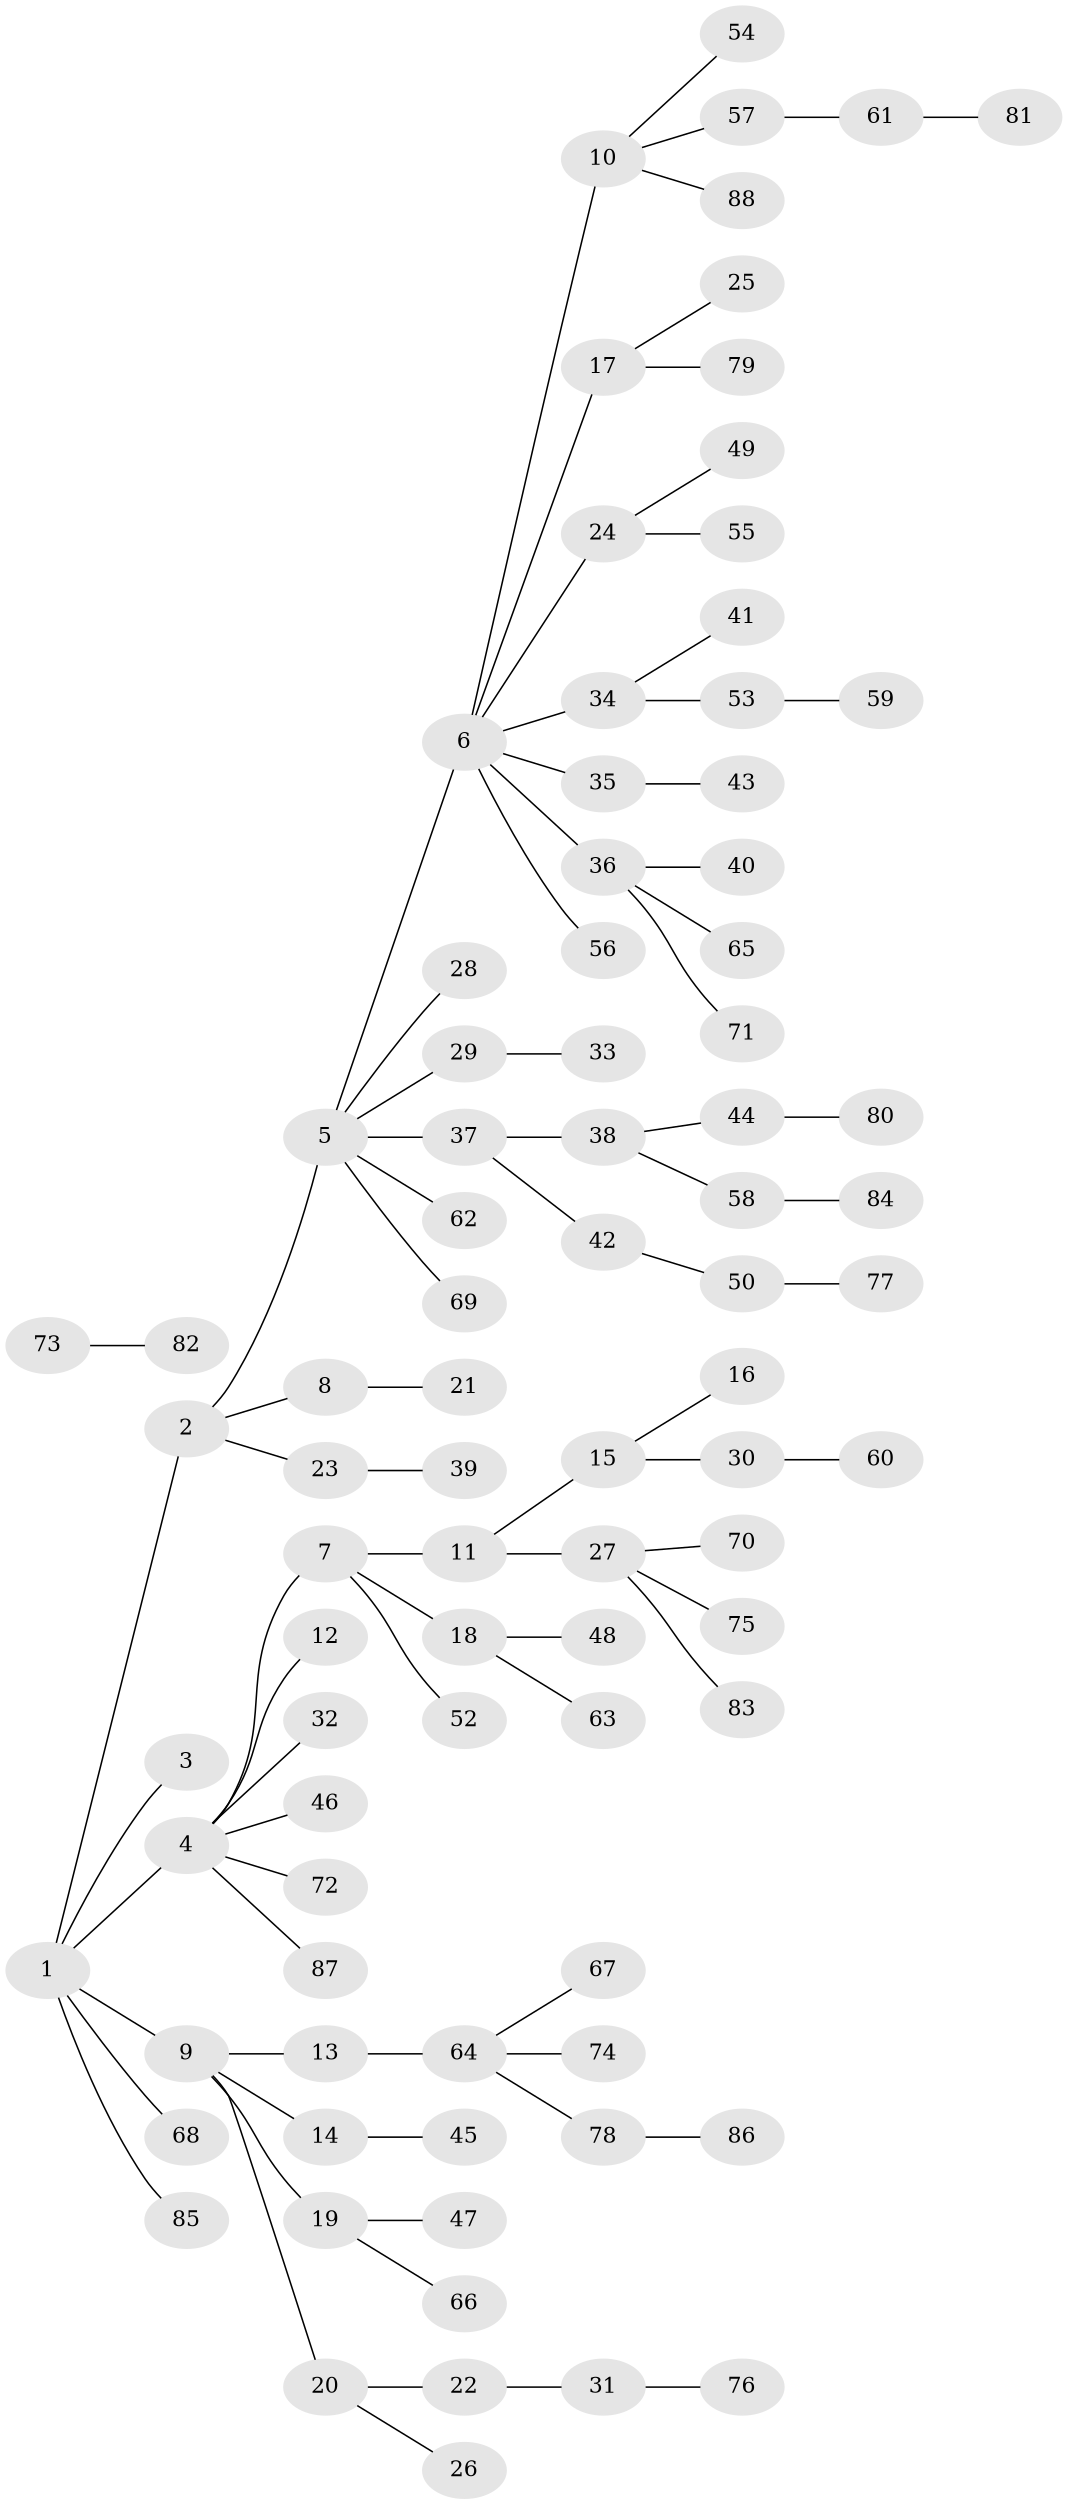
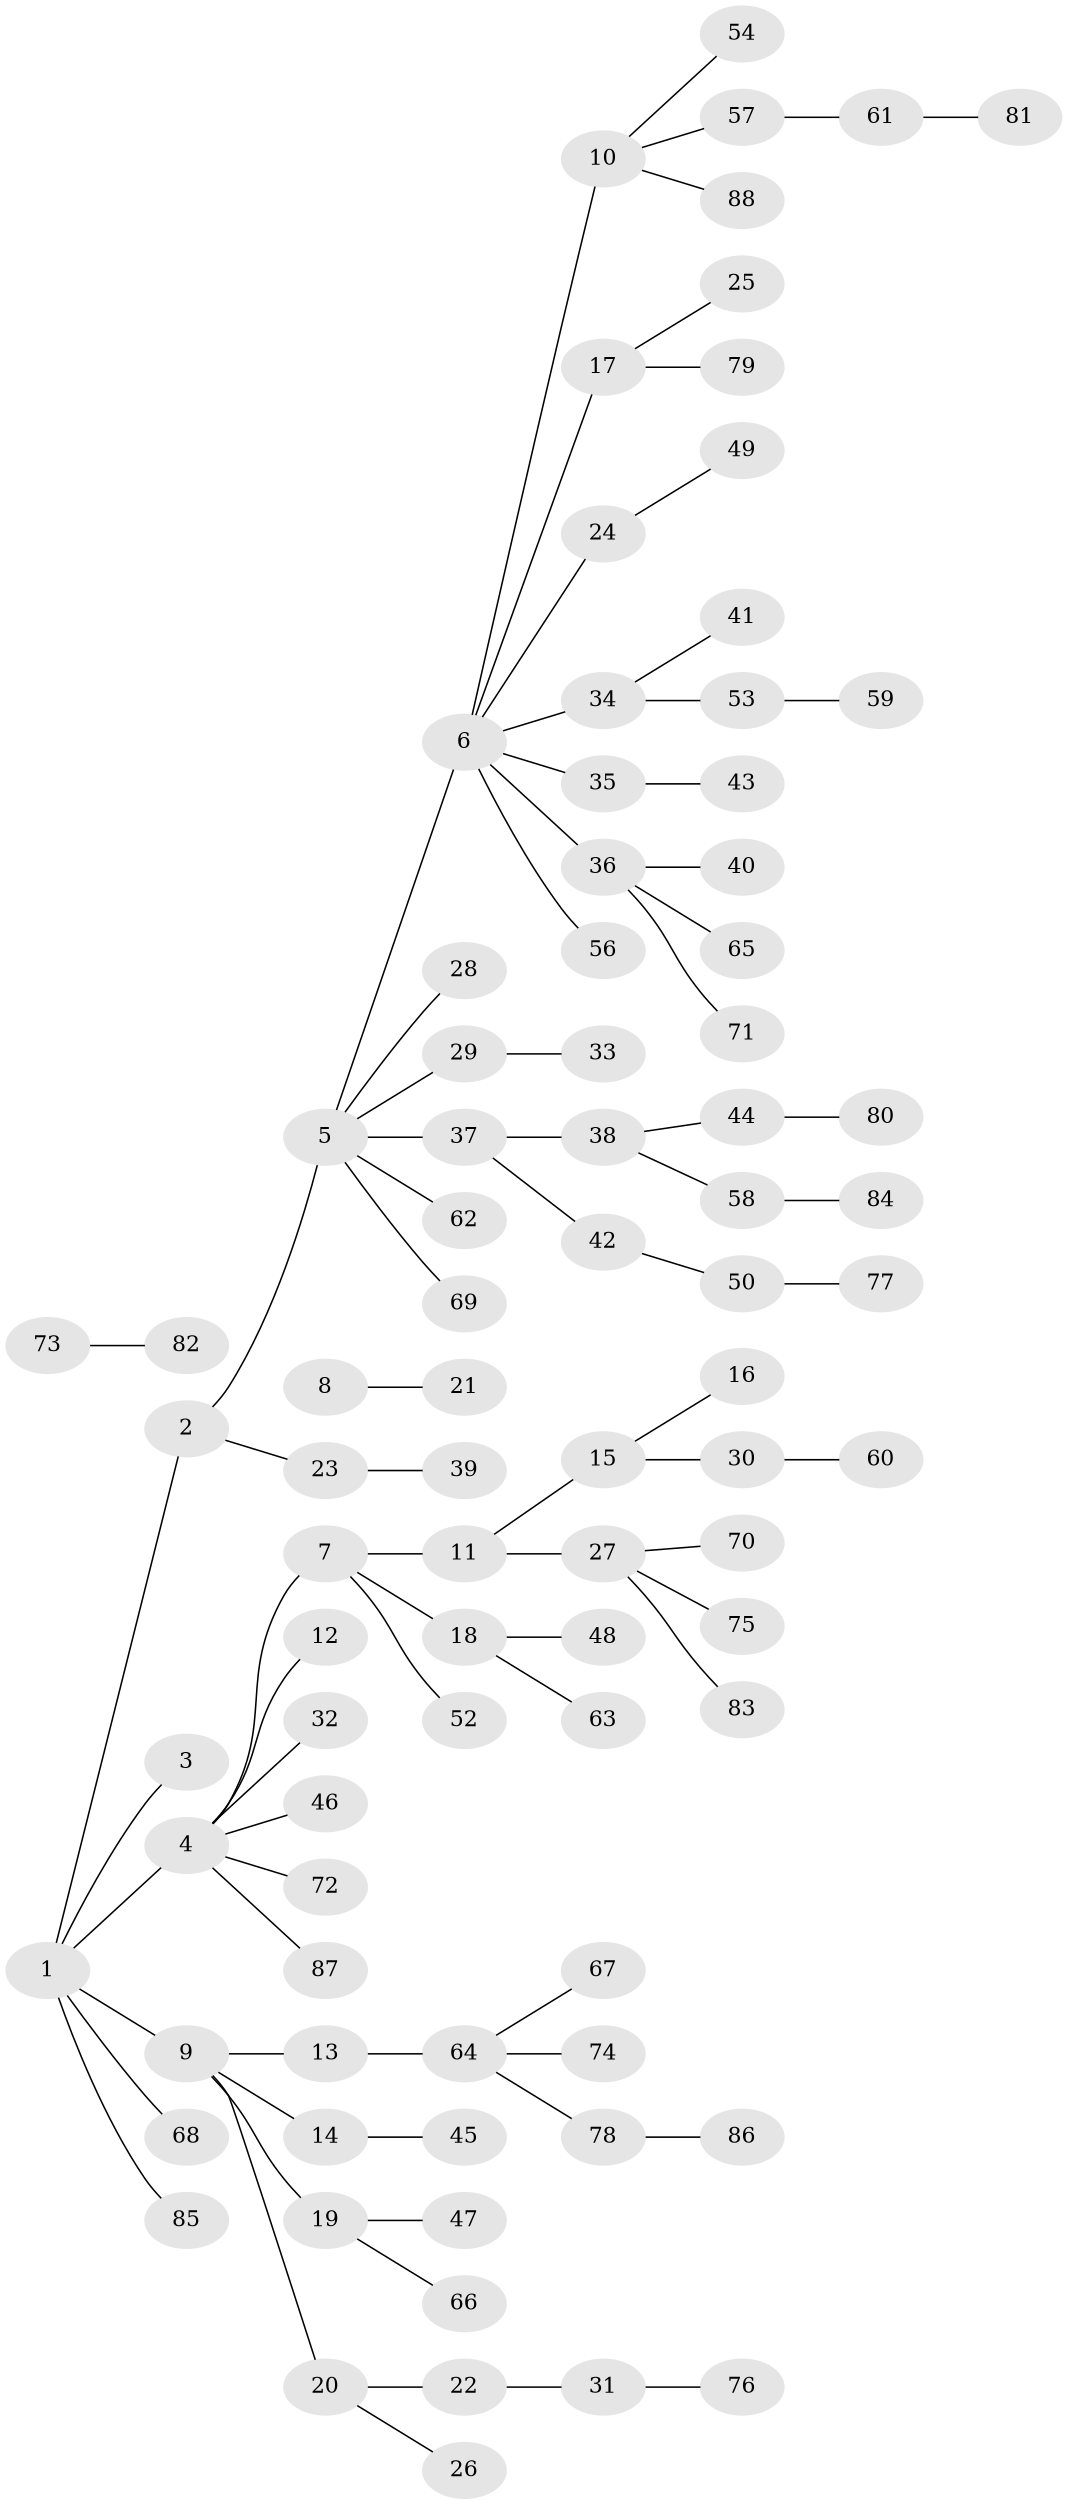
node "55": removed
edge "8" -- "2": removed
